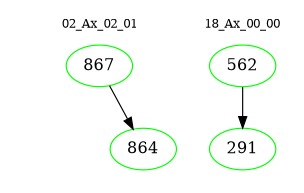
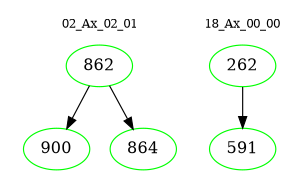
node "867": label "867" -> "862"
node "562": label "562" -> "262"
node "900": added
node "291": label "291" -> "591"
